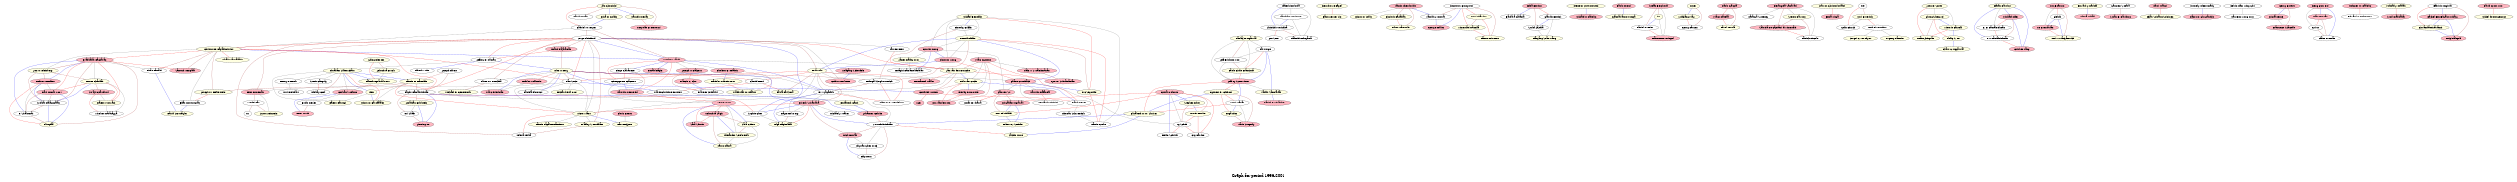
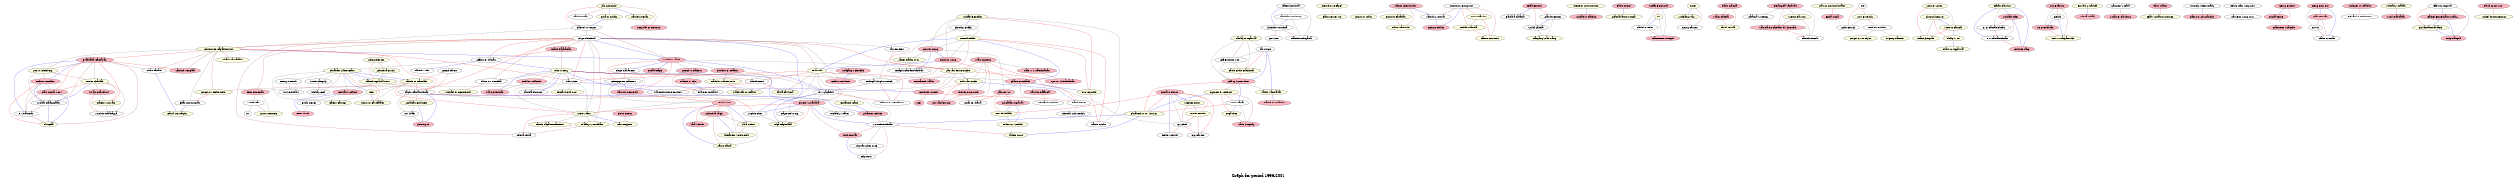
node "Vimercati Mannila": label "Vimercati Mannila" -> "Heikki Mannila"
edge "Gustavo Alonso" -- "Divyakant Agrawal": now "Gustavo Alonso" -- "Elizabeth A. M. Shriver"
